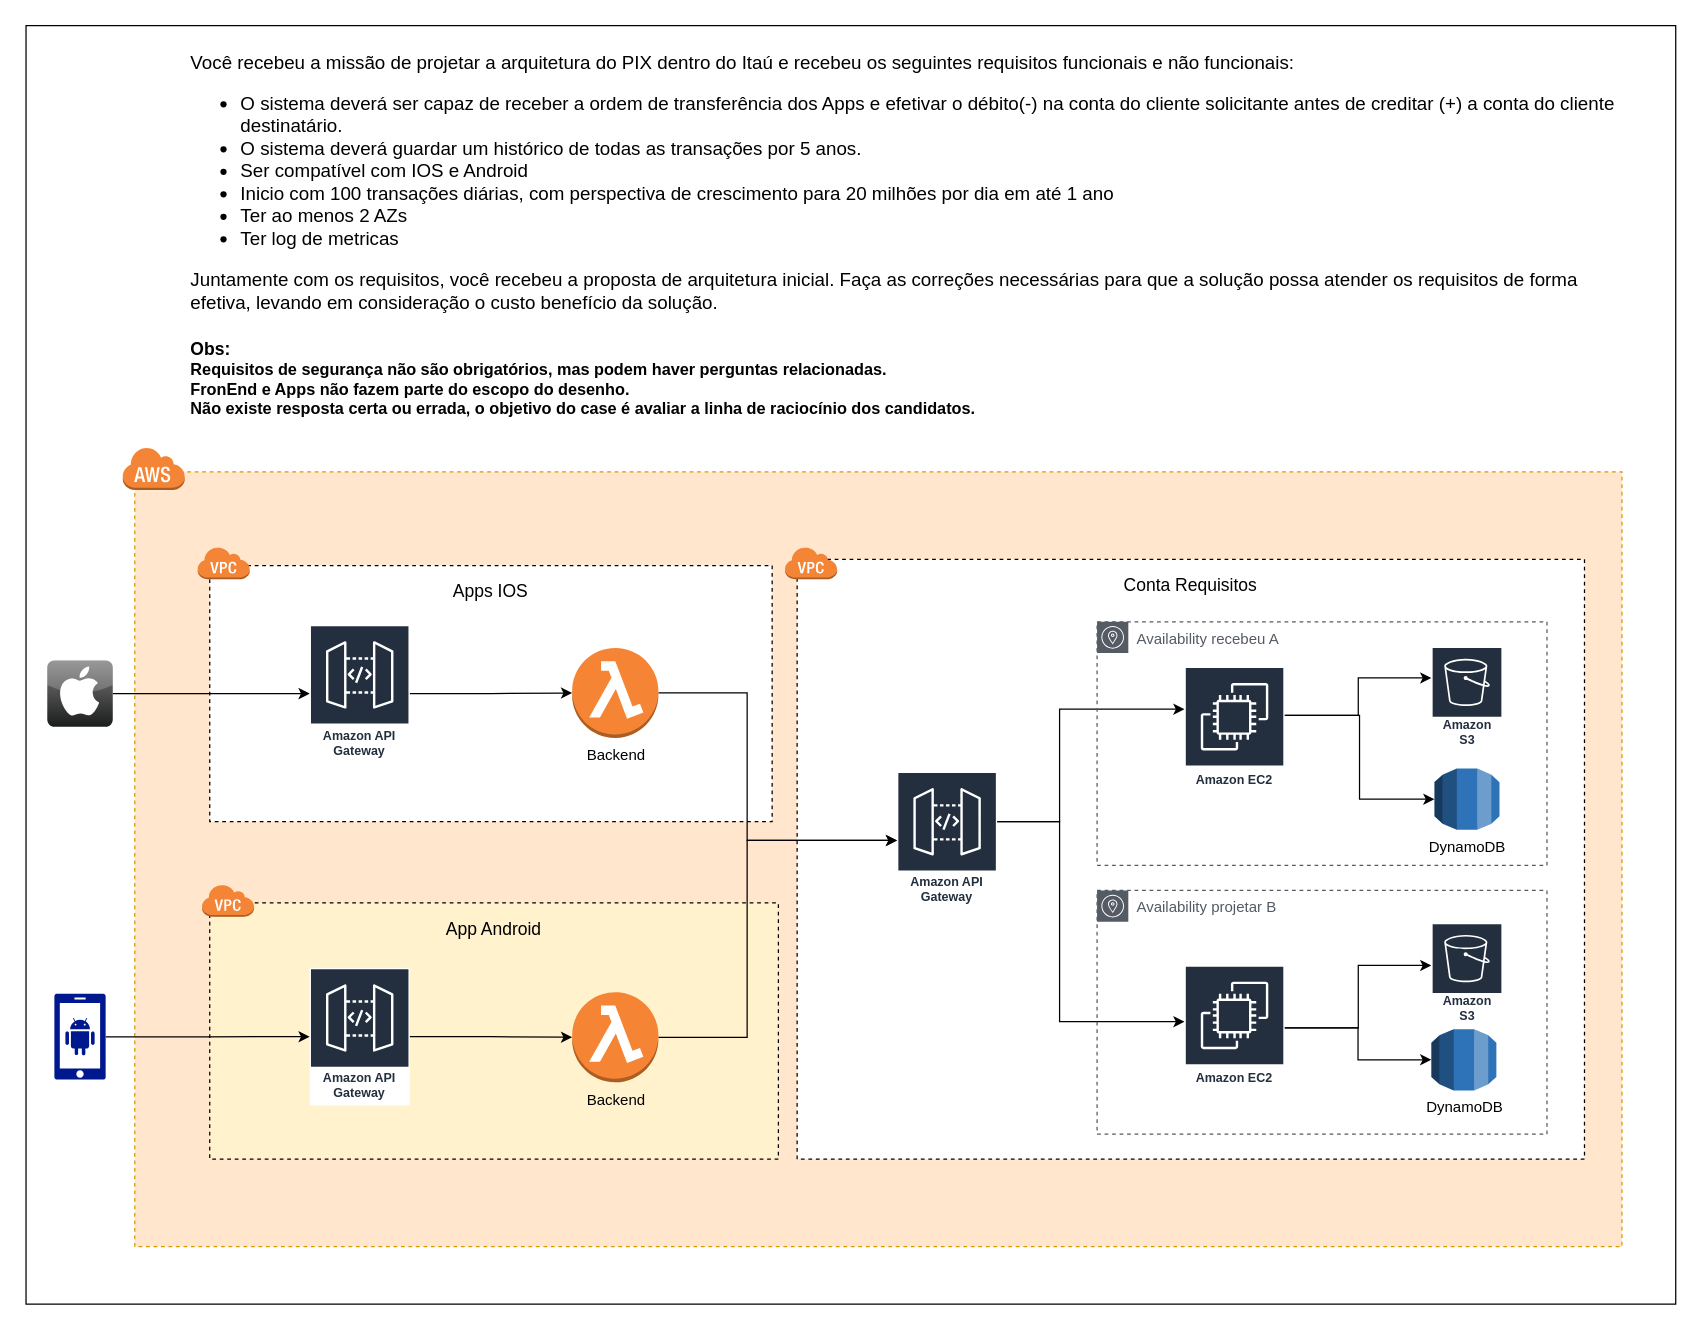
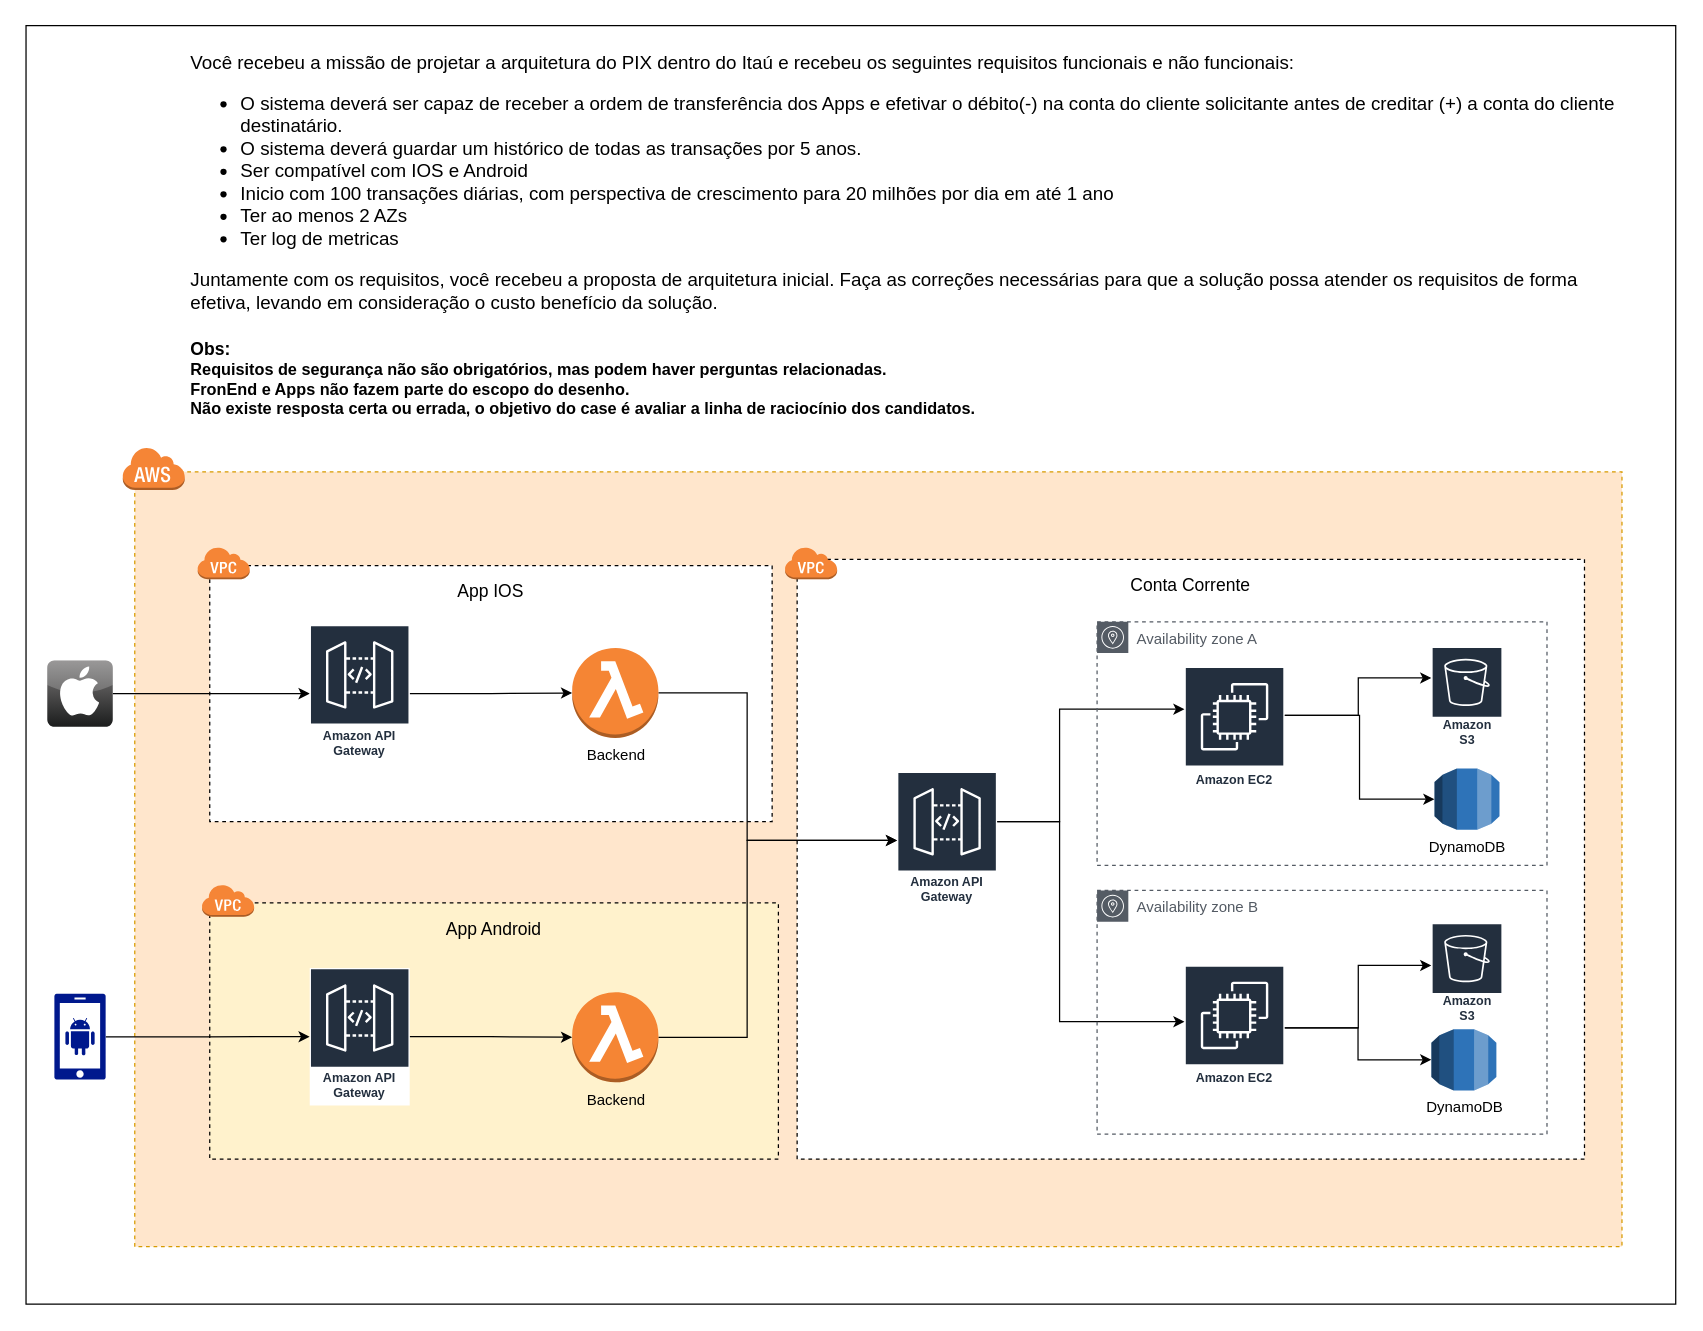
node "Conta Requisitos": label "Conta Requisitos" -> "Conta Corrente"
node "Apps IOS": label "Apps IOS" -> "App IOS"
node "Availability recebeu A": label "Availability recebeu A" -> "Availability zone A"
node "Availability projetar B": label "Availability projetar B" -> "Availability zone B"
